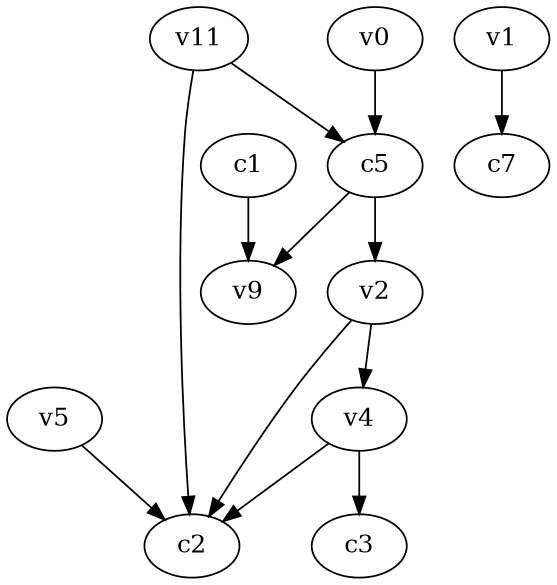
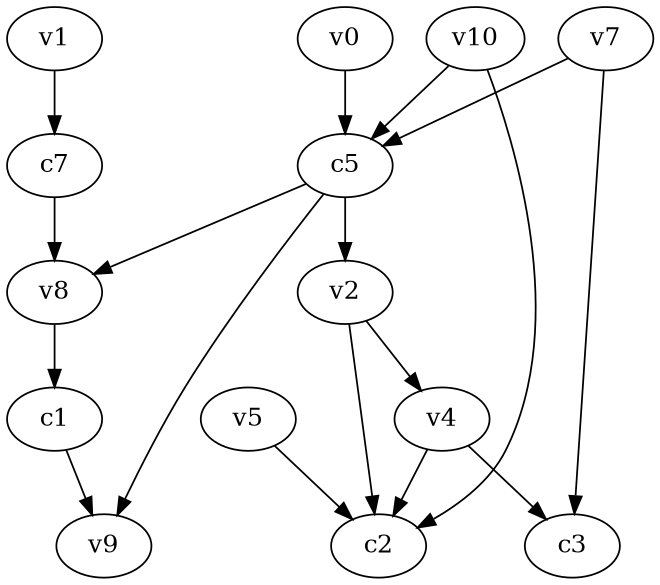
node "v11": label "v11" -> "v10"
node "v7": added
node "v8": added
